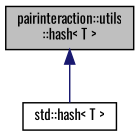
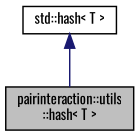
edge "std::hash< T >" -> "pairinteraction::utils ::hash< T >": reversed
